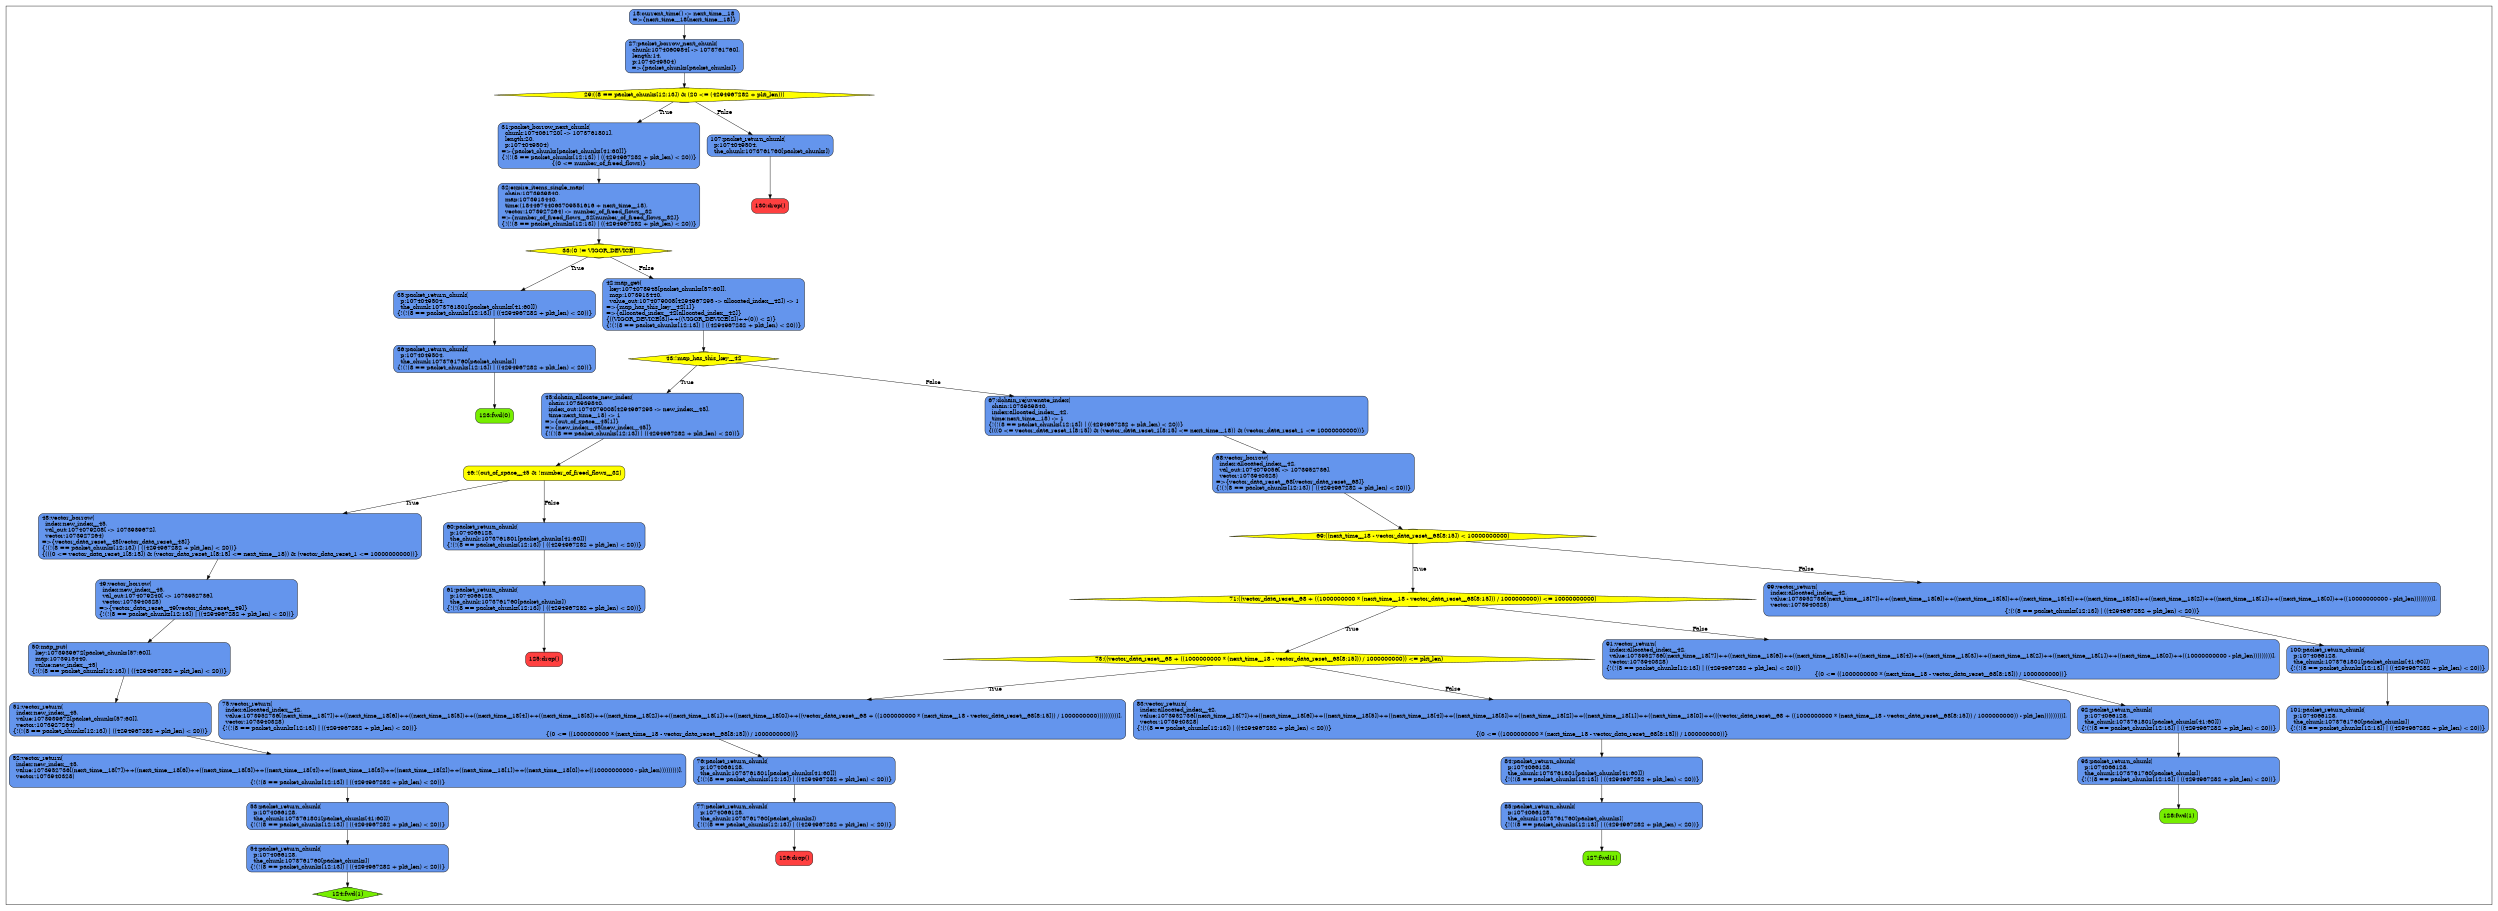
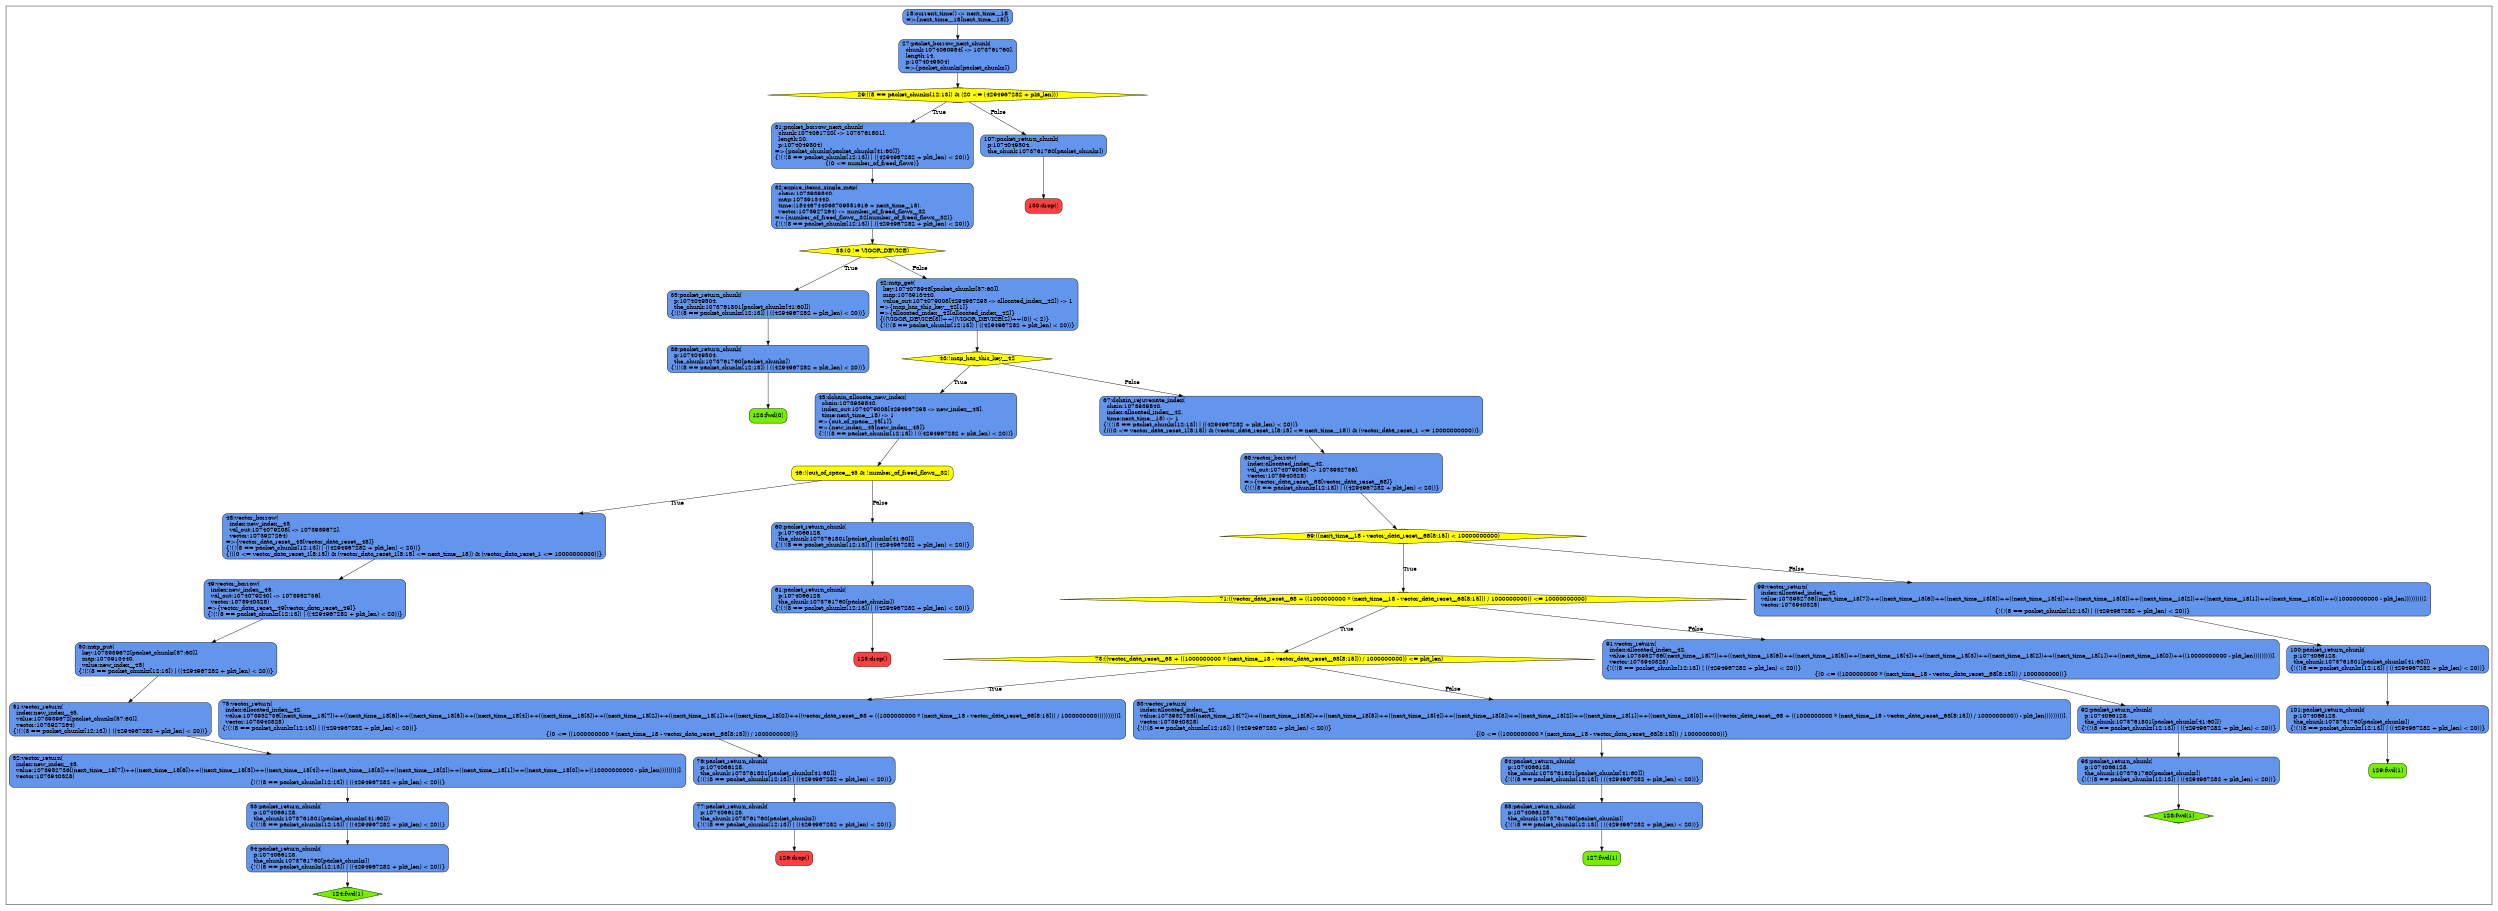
node "129:fwd(1)": added
node "128:fwd(1)": shape box -> Mdiamond
